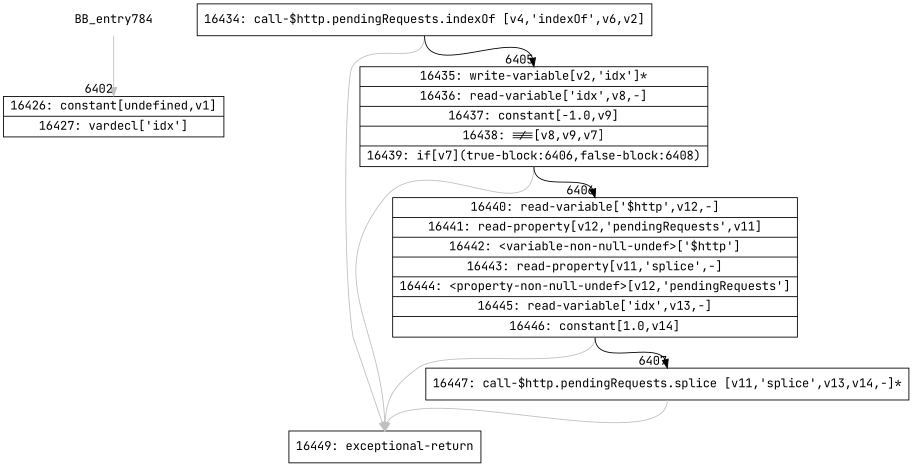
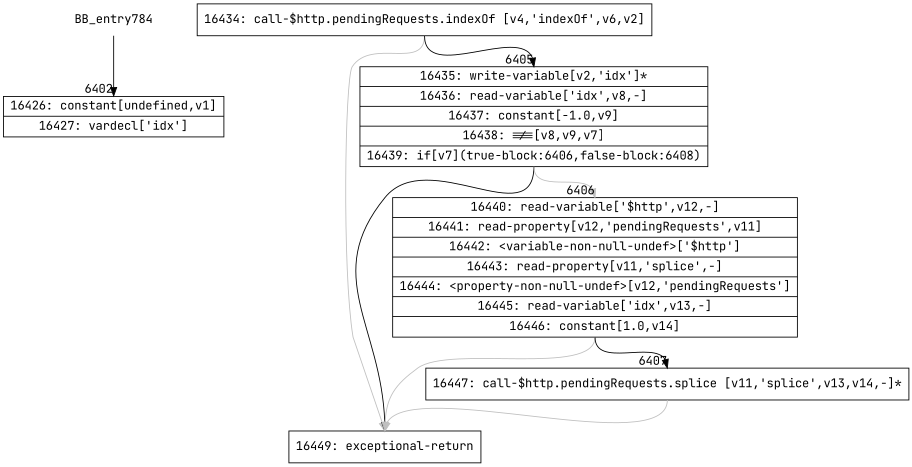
edge "BB_entry784" -> "16426: constant[undefined,v1]": color gray -> black
edge "16435: write-variable[v2,'idx']*" -> "16440: read-variable['$http',v12,-]": color black -> gray
edge "16435: write-variable[v2,'idx']*" -> "16449: exceptional-return": color gray -> black
